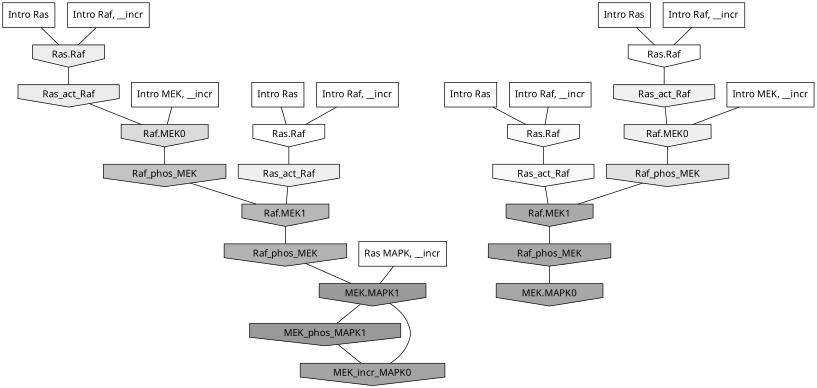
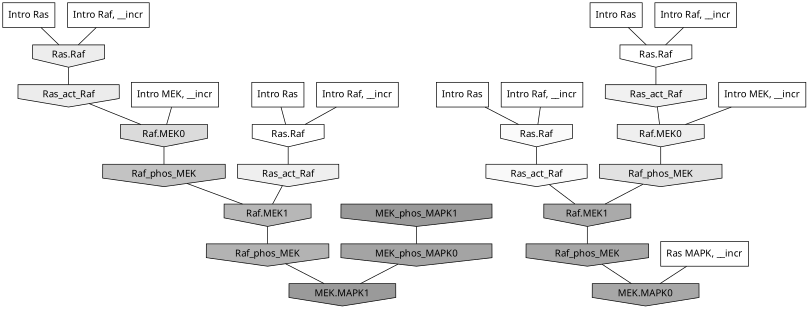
edge "Ras MAPK, __incr" -- "MEK.MAPK1": now "Ras MAPK, __incr" -- "MEK.MAPK0"
edge "MEK.MAPK1" -- "MEK_phos_MAPK1": removed
node "MEK_incr_MAPK0": label "MEK_incr_MAPK0" -> "MEK_phos_MAPK0"
